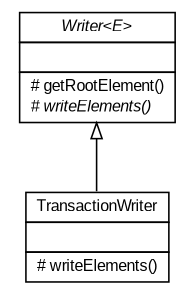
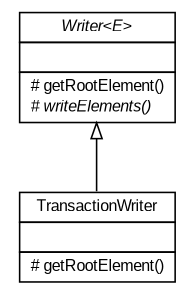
node "TransactionWriter": text "# writeElements()" -> "# getRootElement()"
